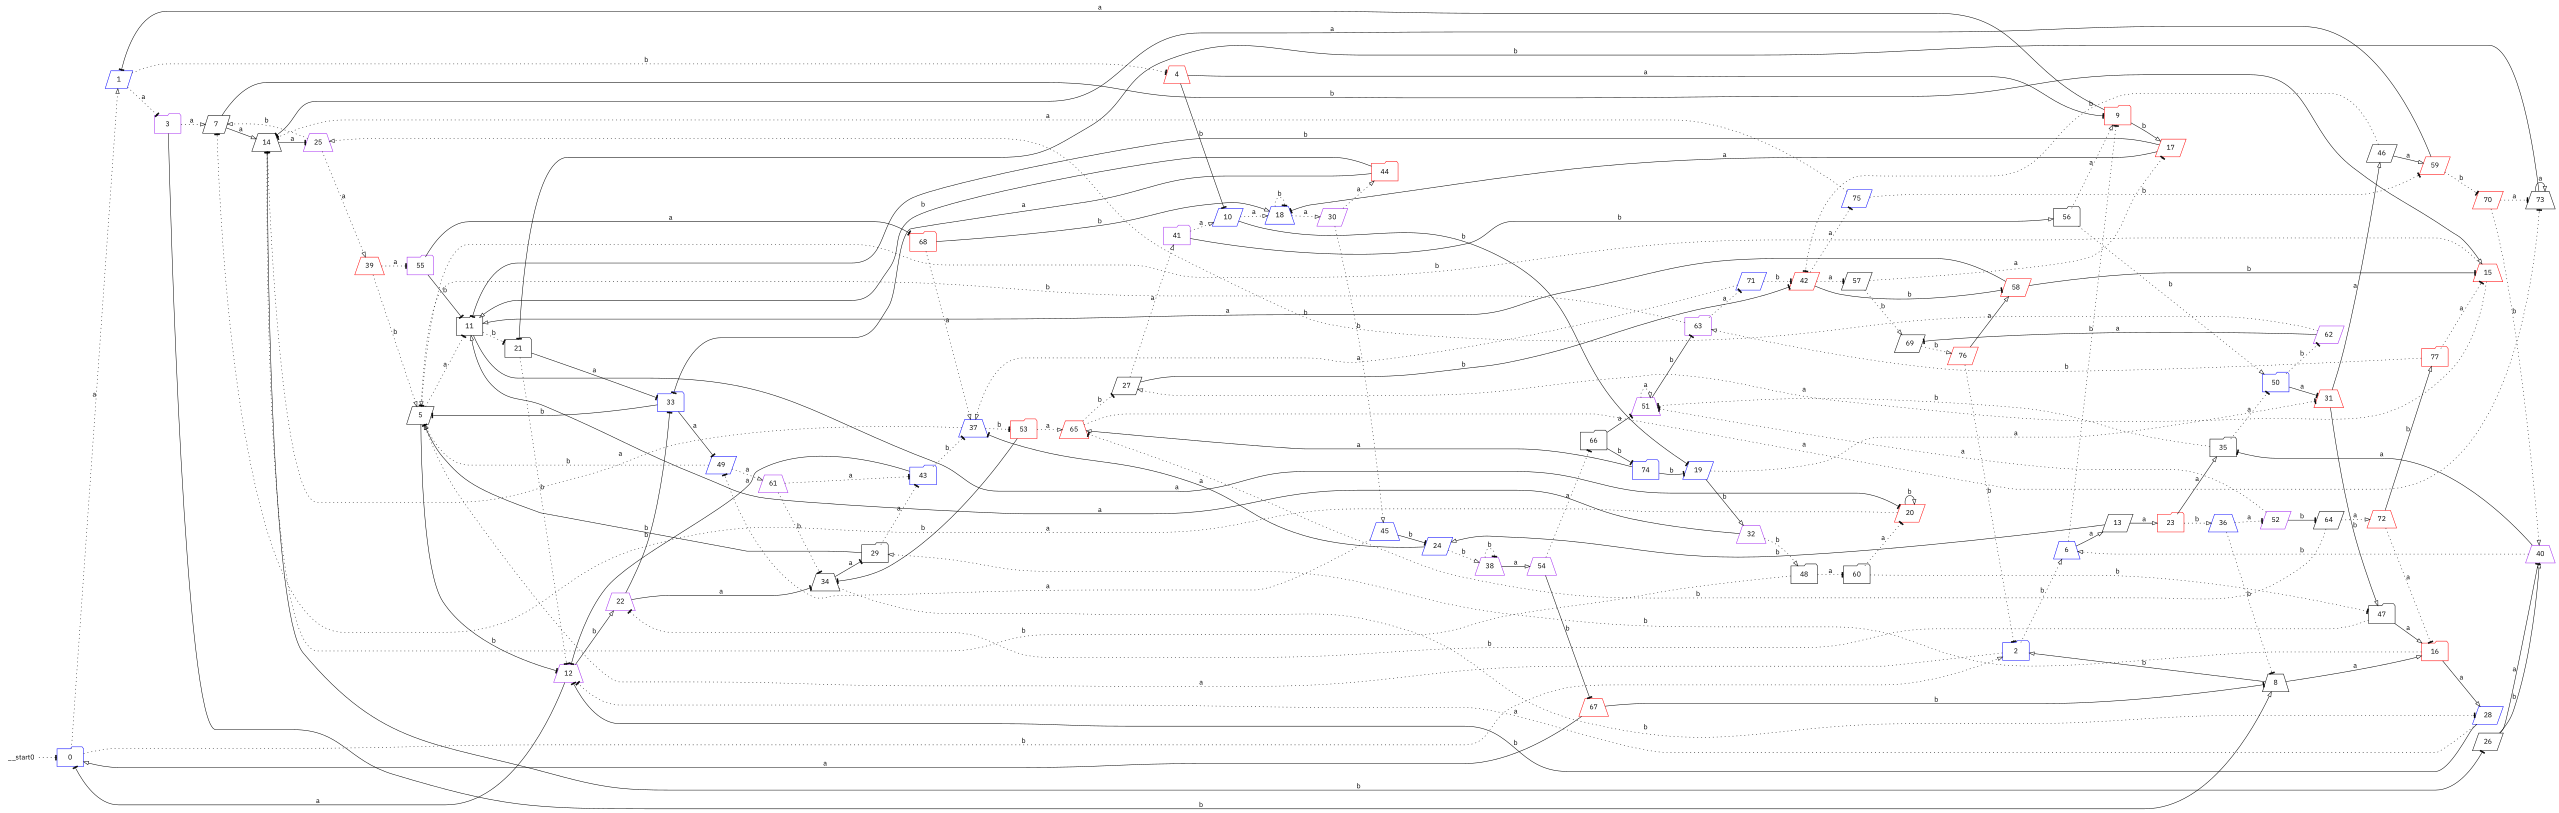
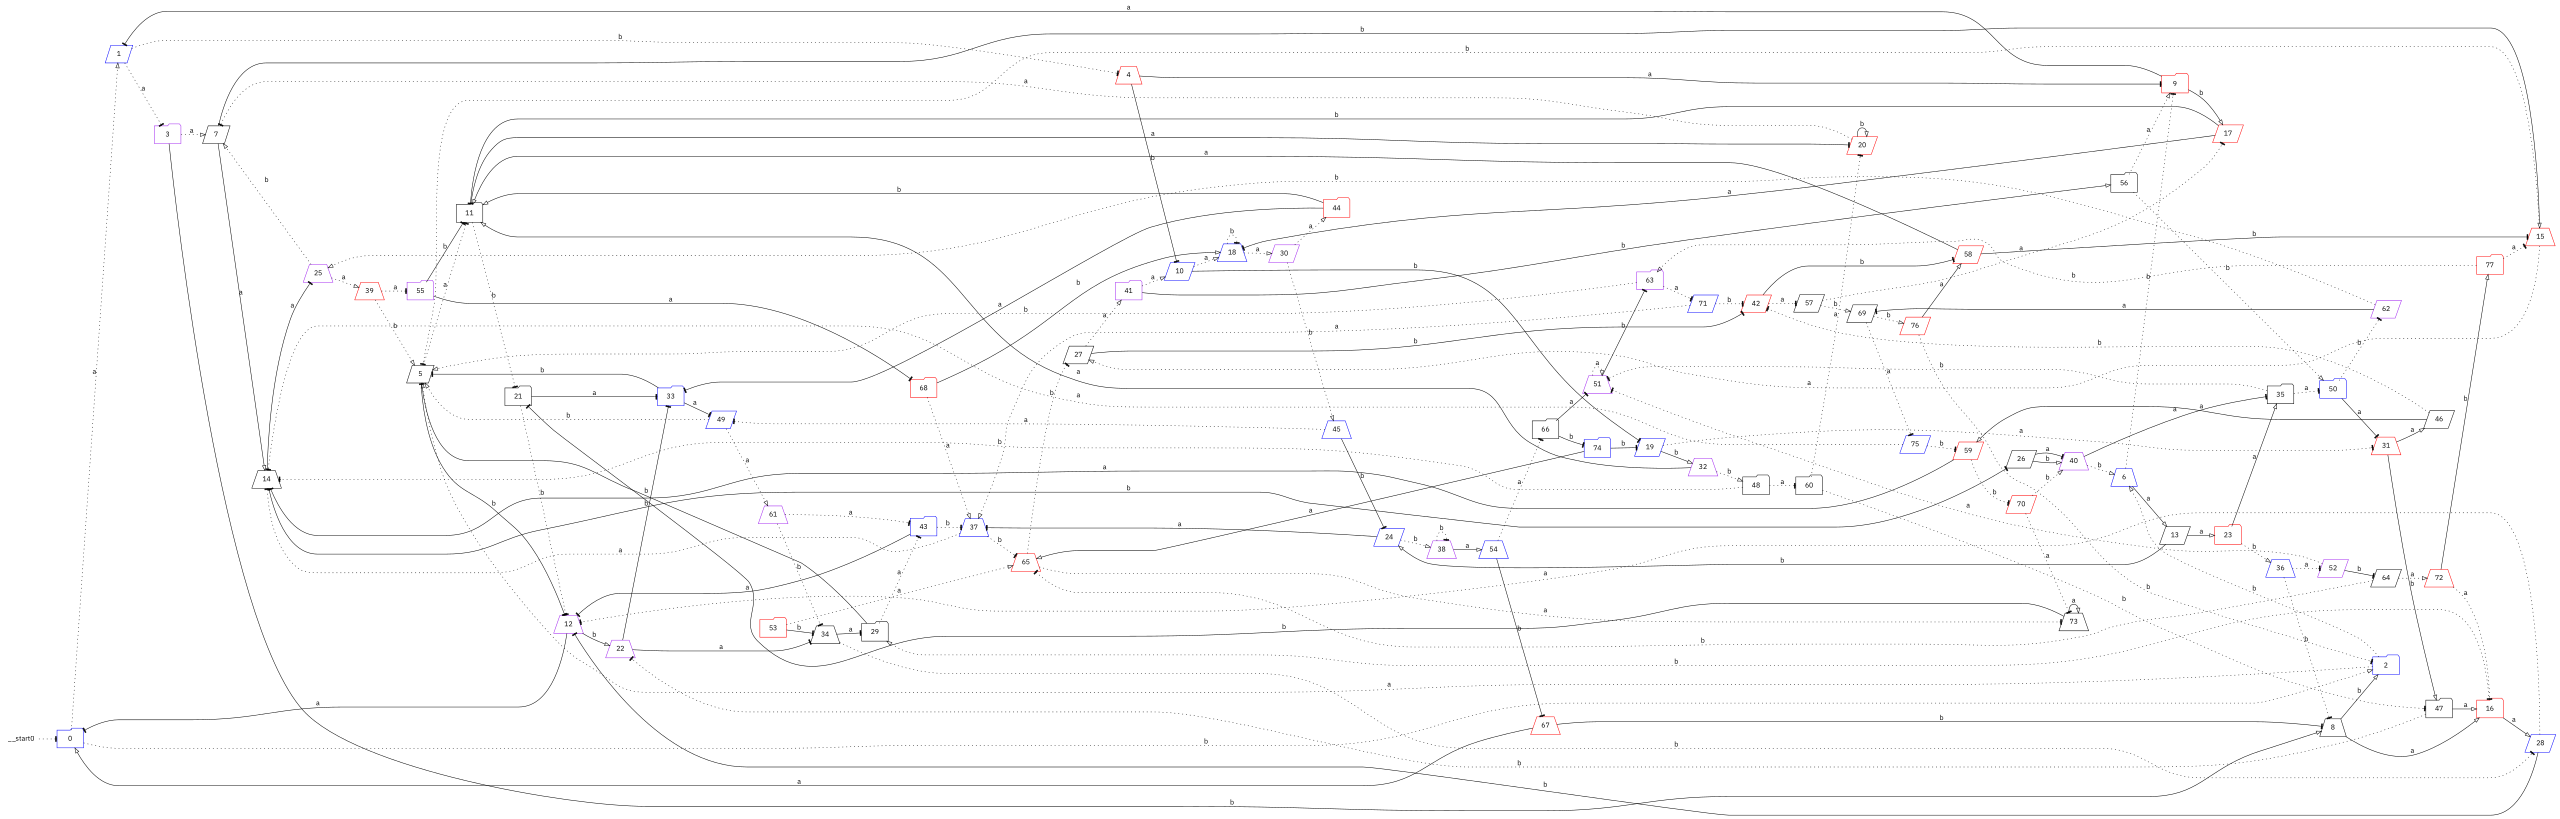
edge "42" -> "75": now "69" -> "75"
edge "37" -> "53": now "37" -> "65"
node "54": color purple -> blue
